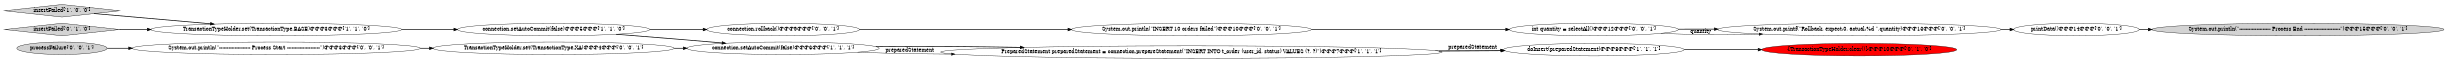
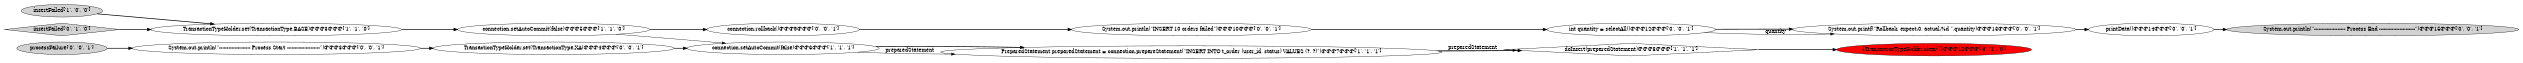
node "insertFailed['1', '0', '0']": shape diamond -> ellipse
edge "connection.setAutoCommit(false)@@@5@@@['1', '1', '0']" -> "connection.setAutoCommit(false)@@@6@@@['1', '1', '1']": style bold -> solid
node "doInsert(preparedStatement)@@@8@@@['1', '1', '1']": shape ellipse -> diamond
